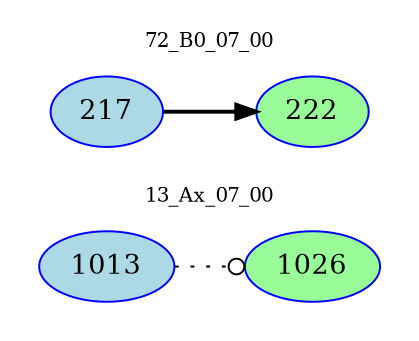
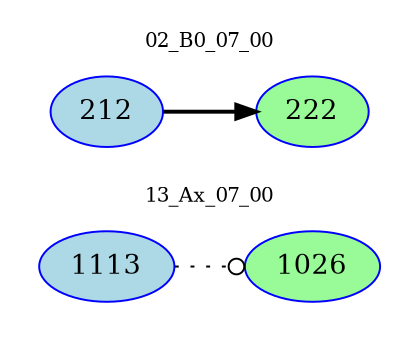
cluster "72_B0_07_00": label "72_B0_07_00" -> "02_B0_07_00"
node "217": label "217" -> "212"
node "1013": label "1013" -> "1113"
